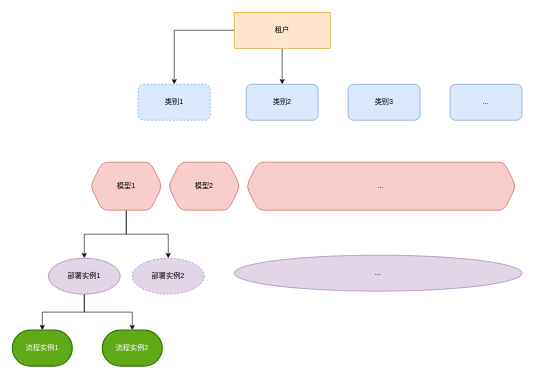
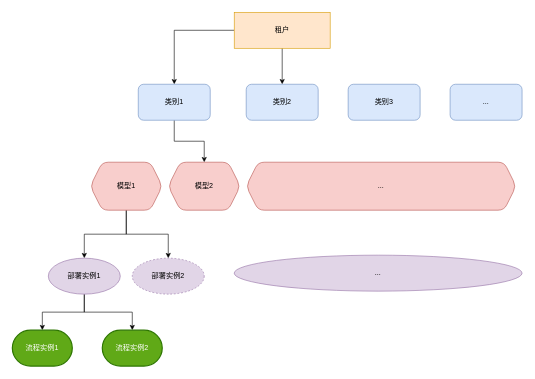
node "类别1": style dashed -> solid
edge "类别1" -> "模型2": added
